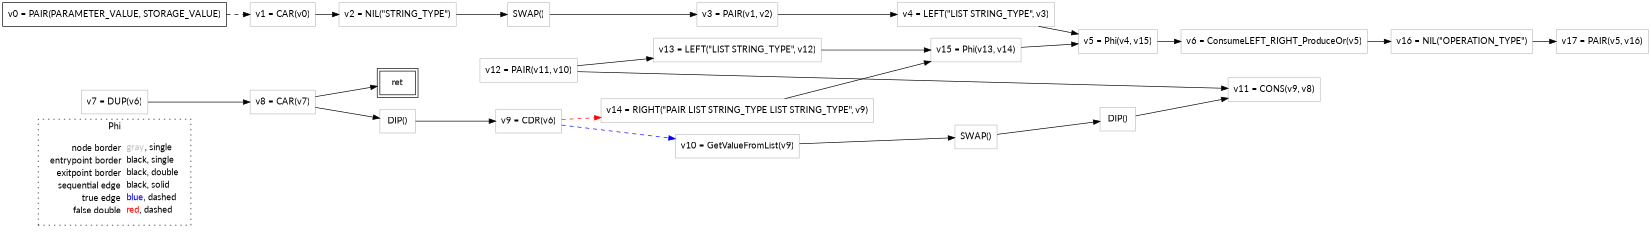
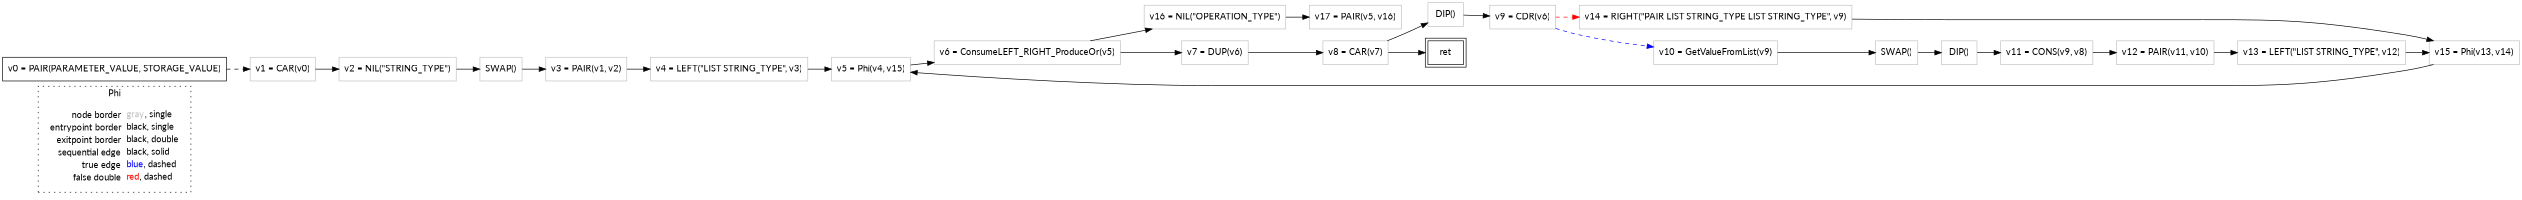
edge "v6 = ConsumeLEFT_RIGHT_ProduceOr(v5)" -> "v7 = DUP(v6)": added
edge "v12 = PAIR(v11, v10)" -> "v11 = CONS(v9, v8)": reversed
